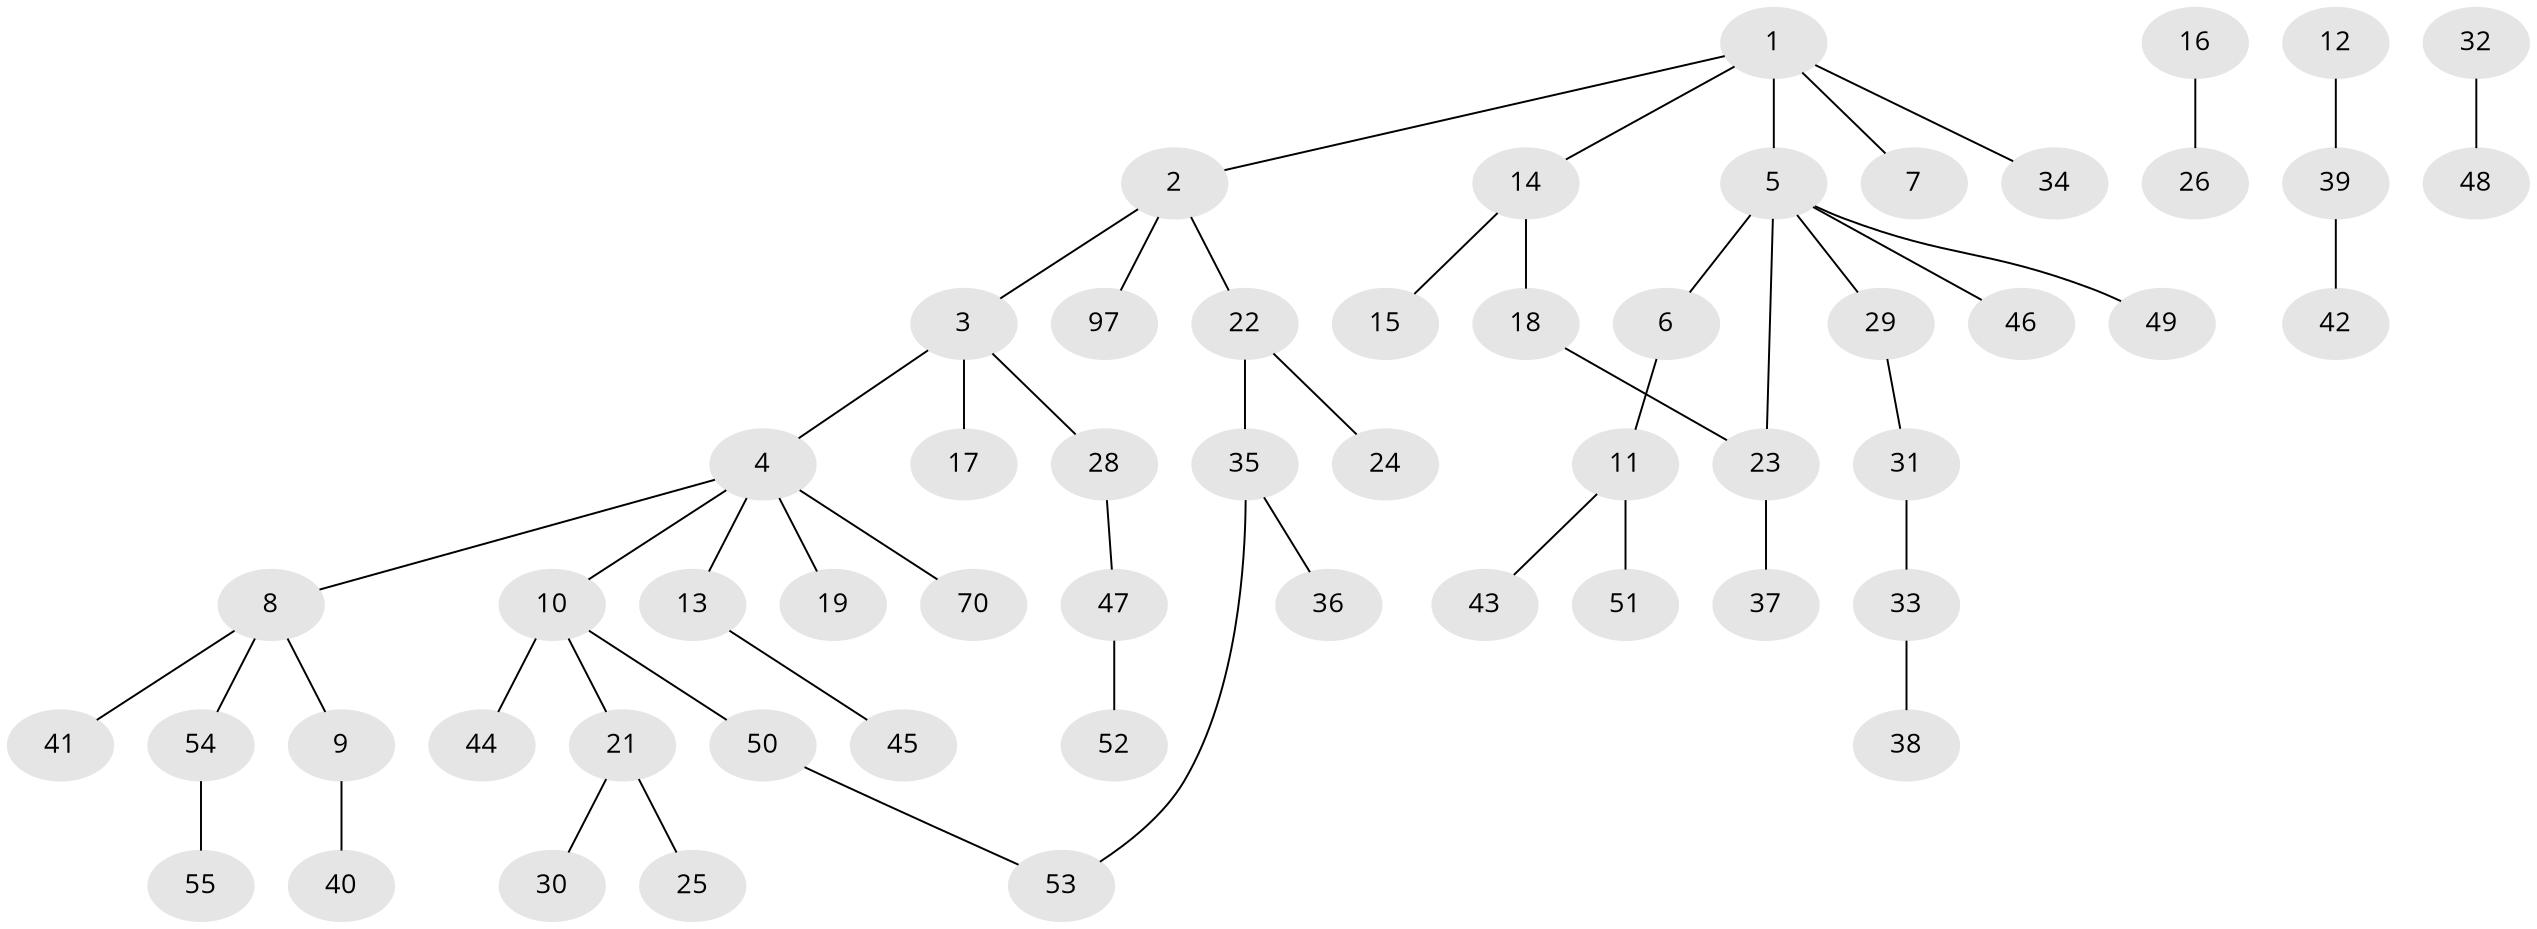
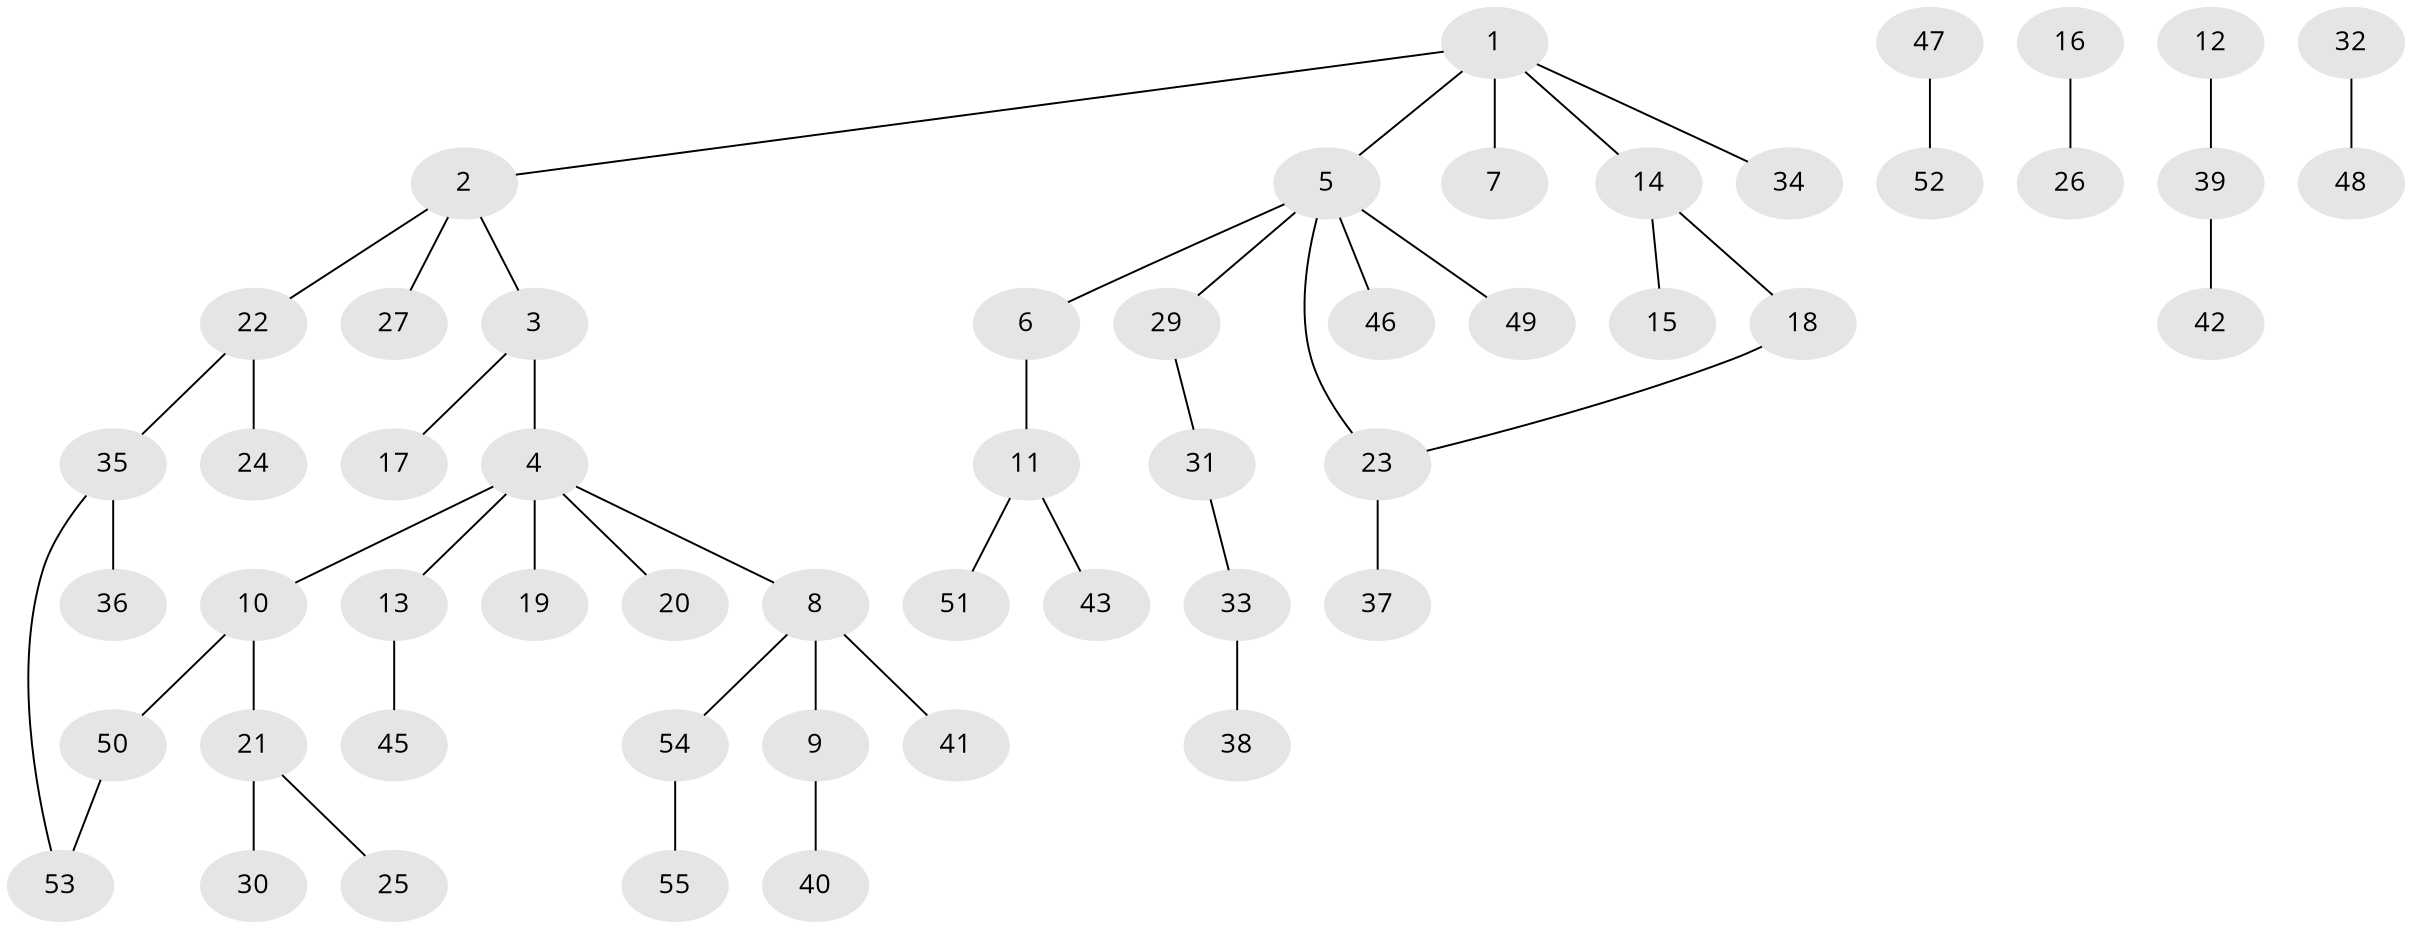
node "97": label "97" -> "27"
node "28": removed
node "70": label "70" -> "20"
node "44": removed
